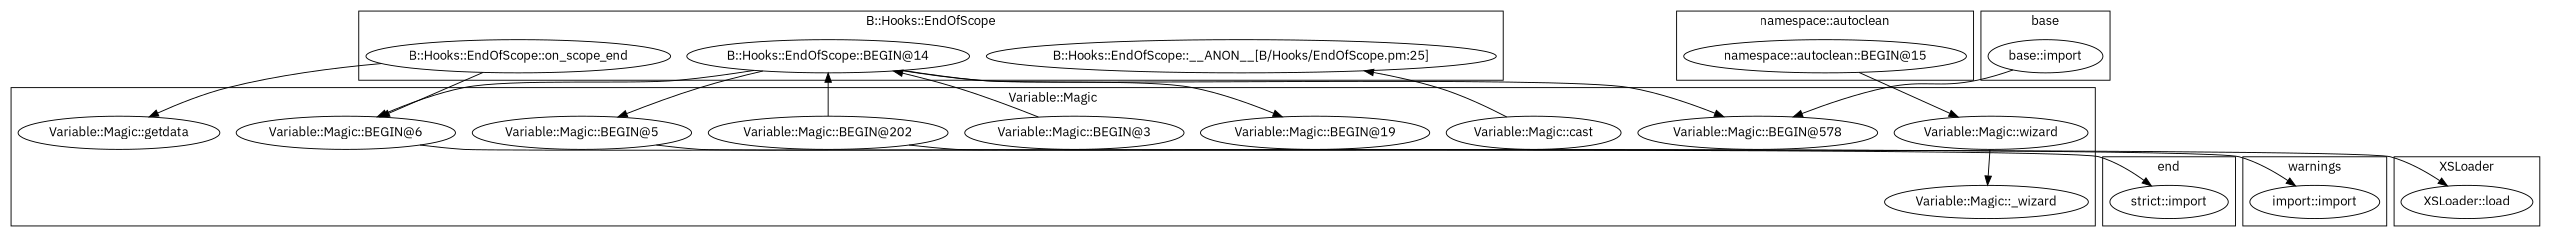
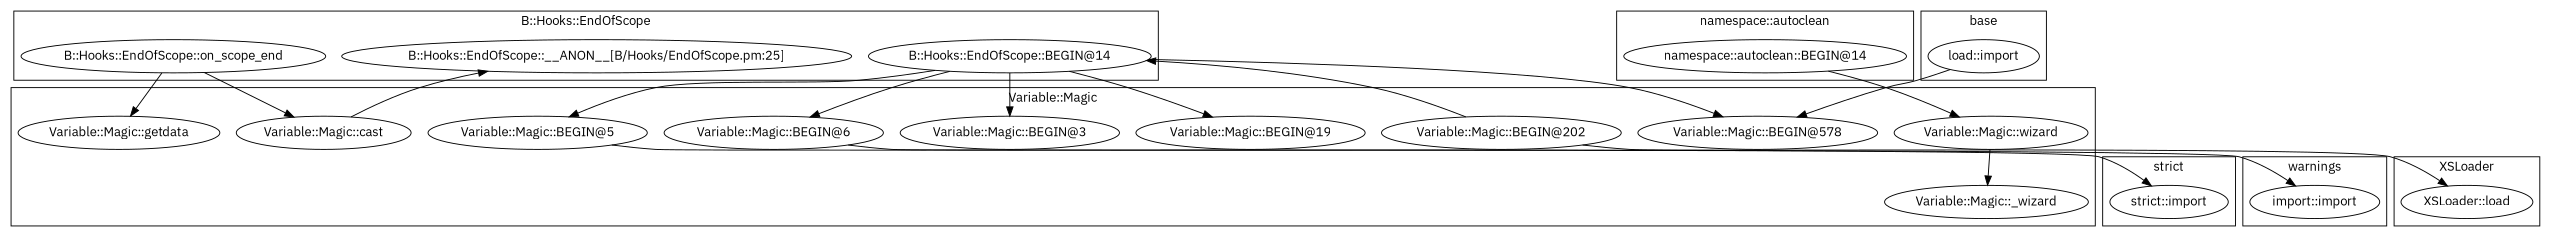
node "namespace::autoclean::BEGIN@15": label "namespace::autoclean::BEGIN@15" -> "namespace::autoclean::BEGIN@14"
node "base::import": label "base::import" -> "load::import"
edge "B::Hooks::EndOfScope::on_scope_end" -> "Variable::Magic::BEGIN@6": now "B::Hooks::EndOfScope::on_scope_end" -> "Variable::Magic::cast"
edge "Variable::Magic::BEGIN@3" -> "B::Hooks::EndOfScope::BEGIN@14": reversed
cluster "end": label "end" -> "strict"
